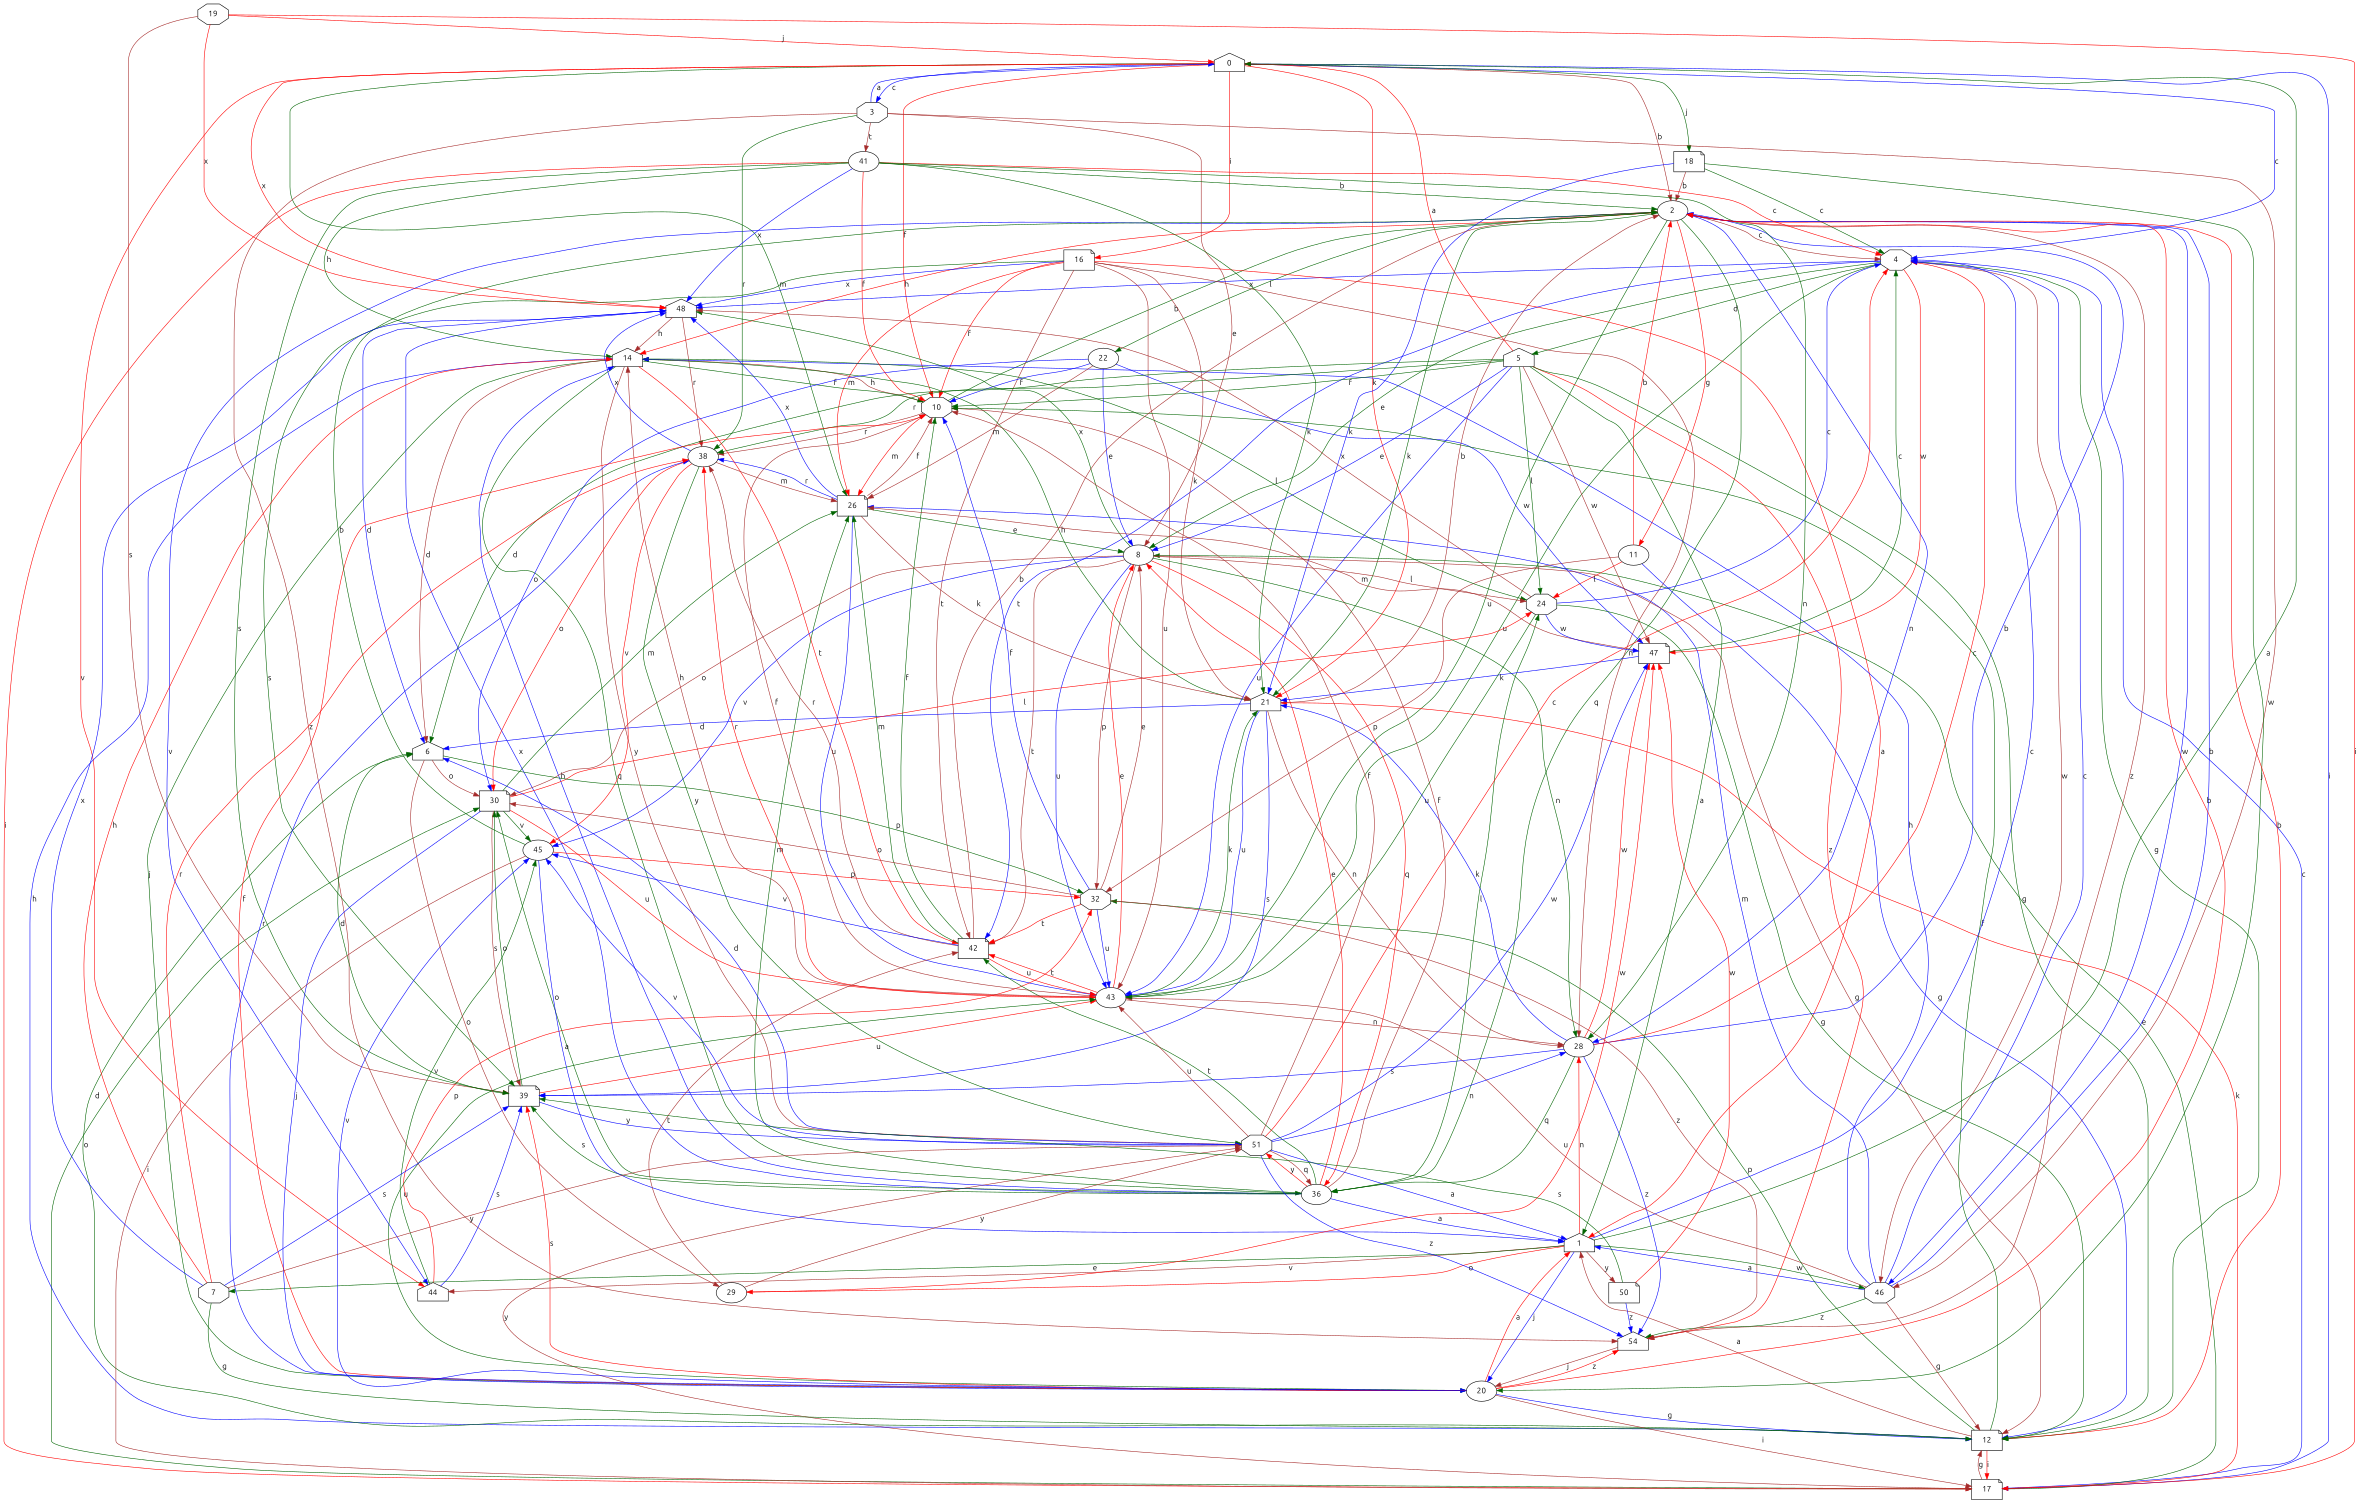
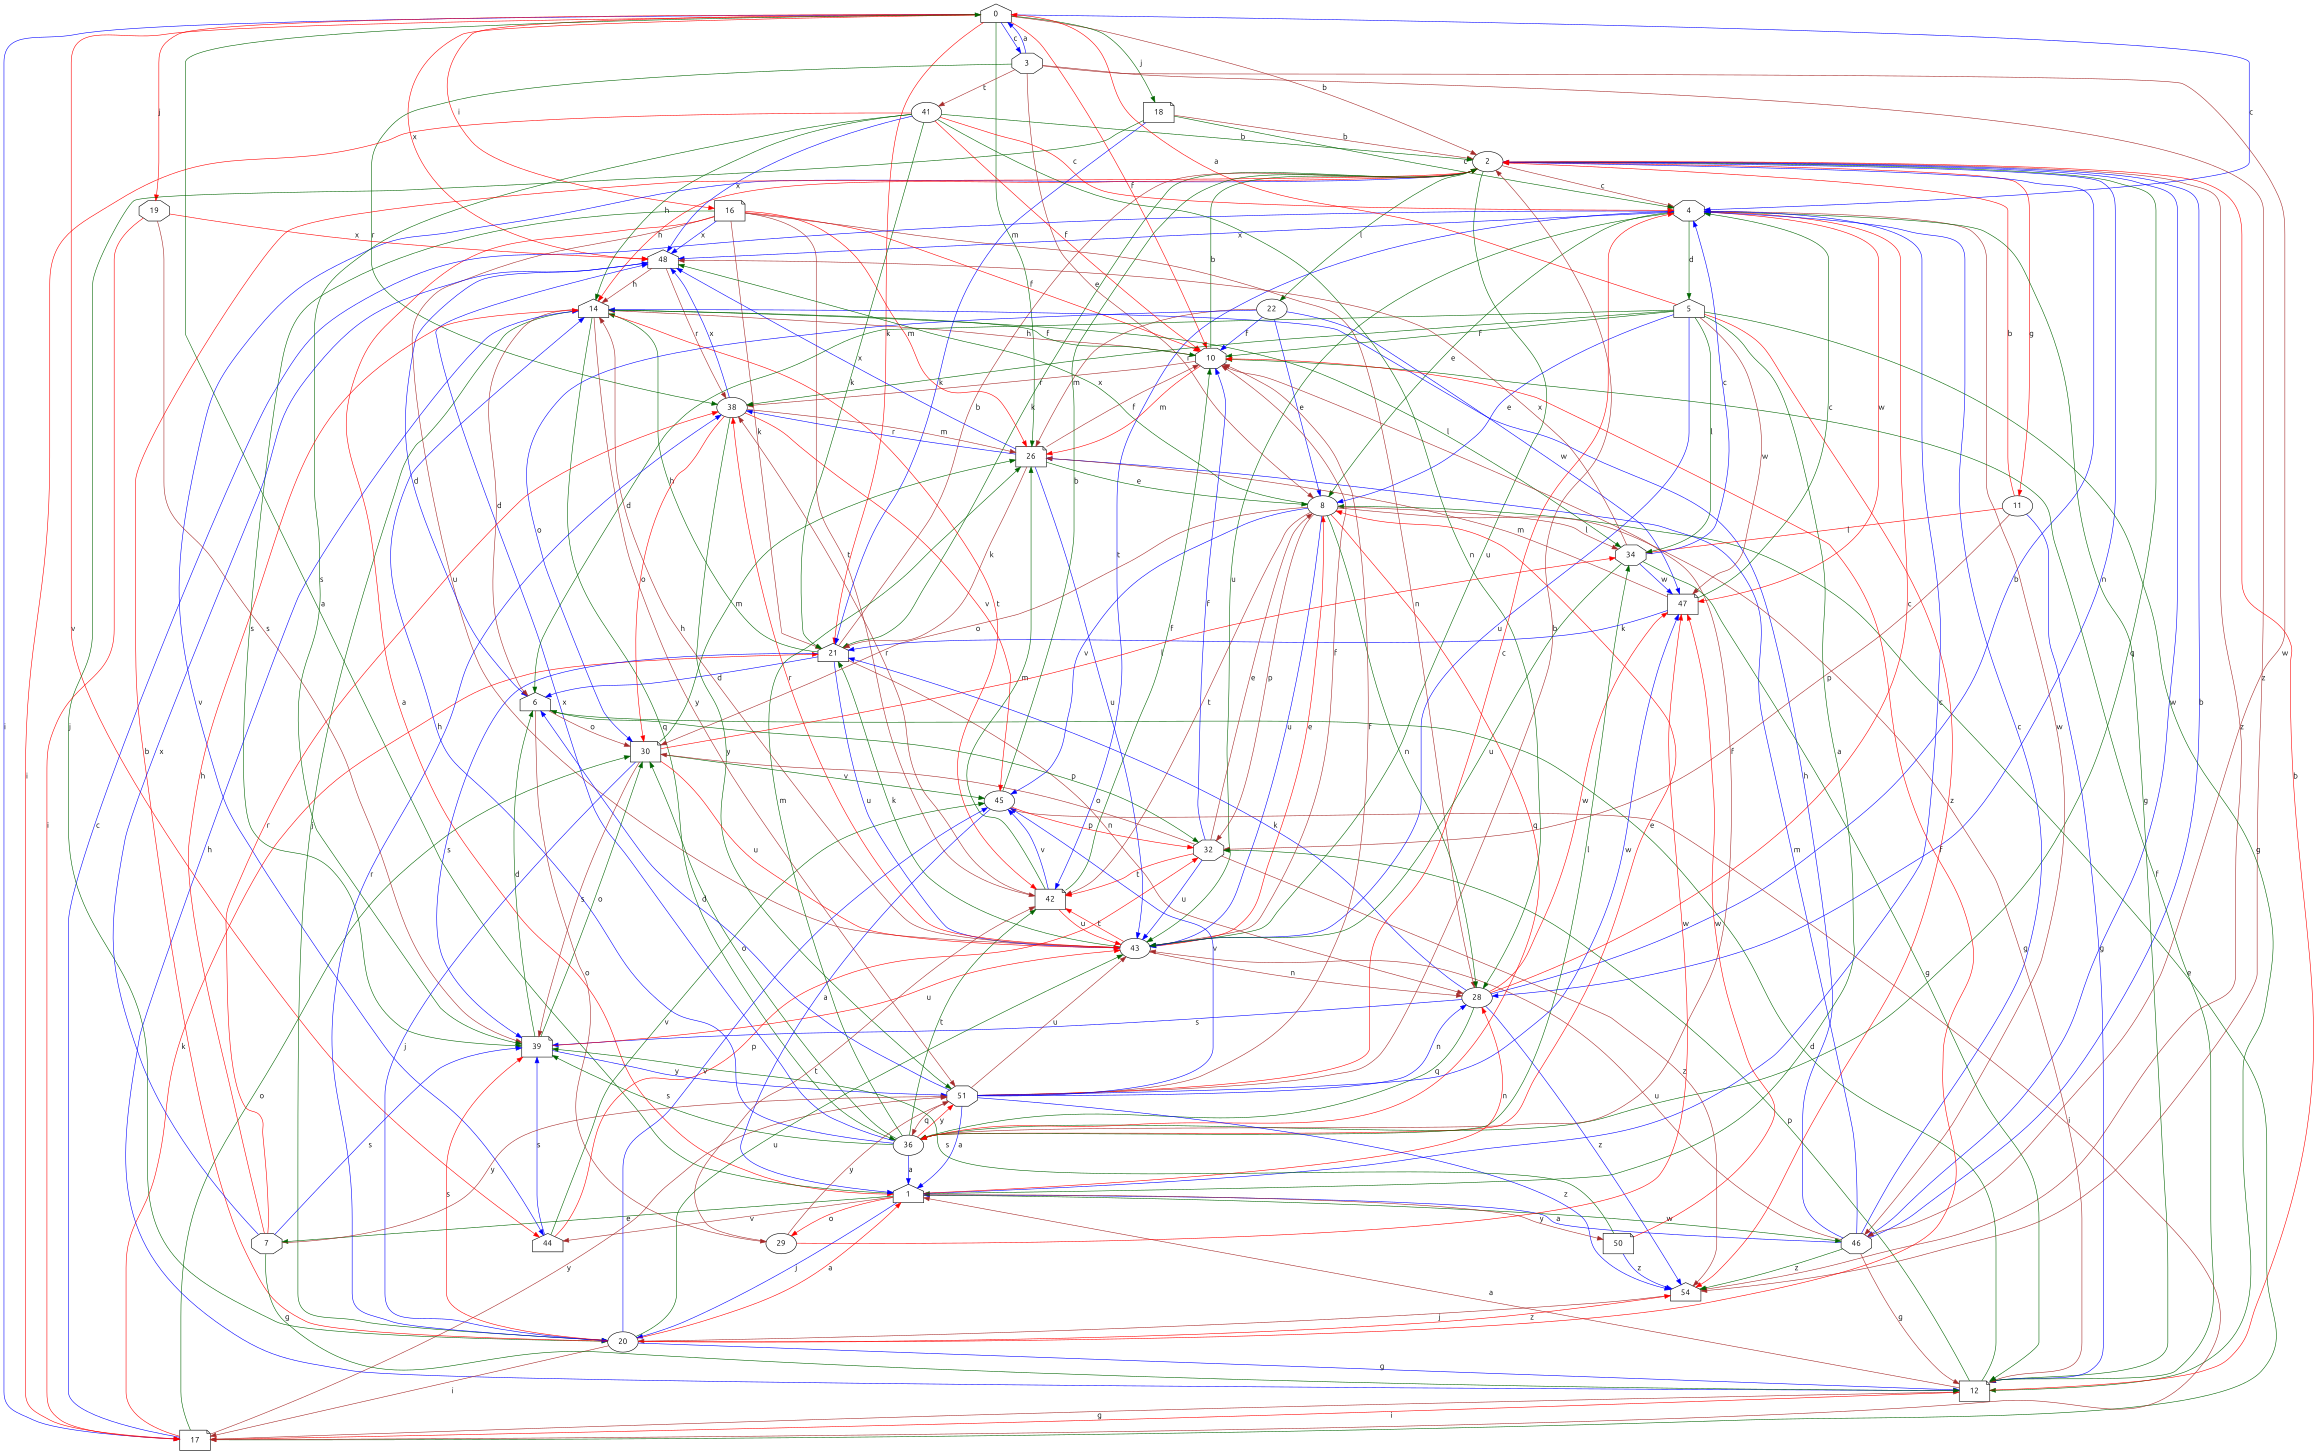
edge "19" -> "0": reversed
edge "42" -> "2": now "51" -> "2"
node "24": label "24" -> "34"
